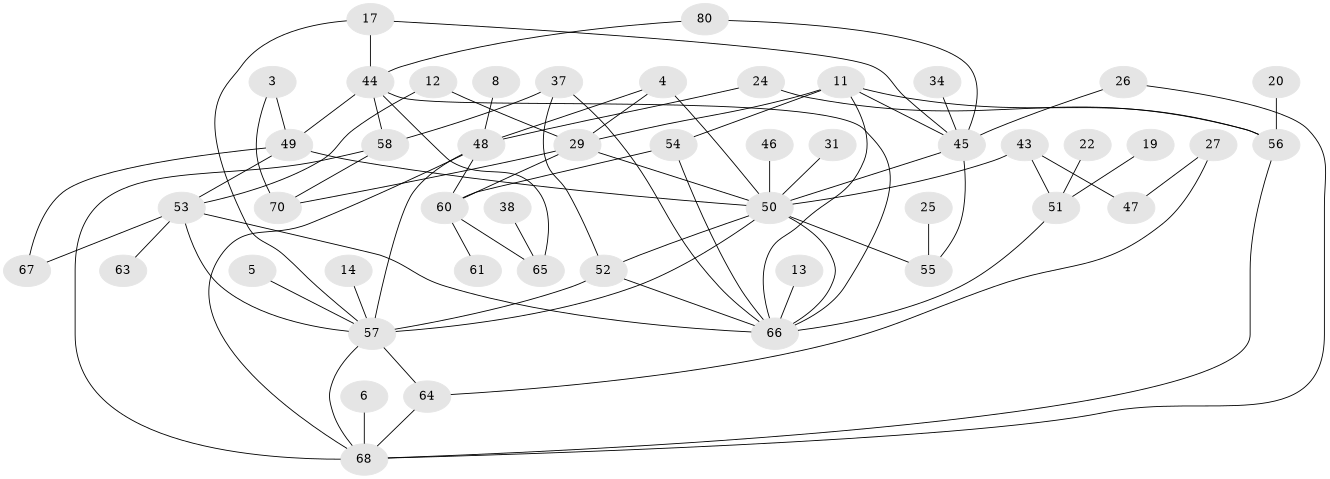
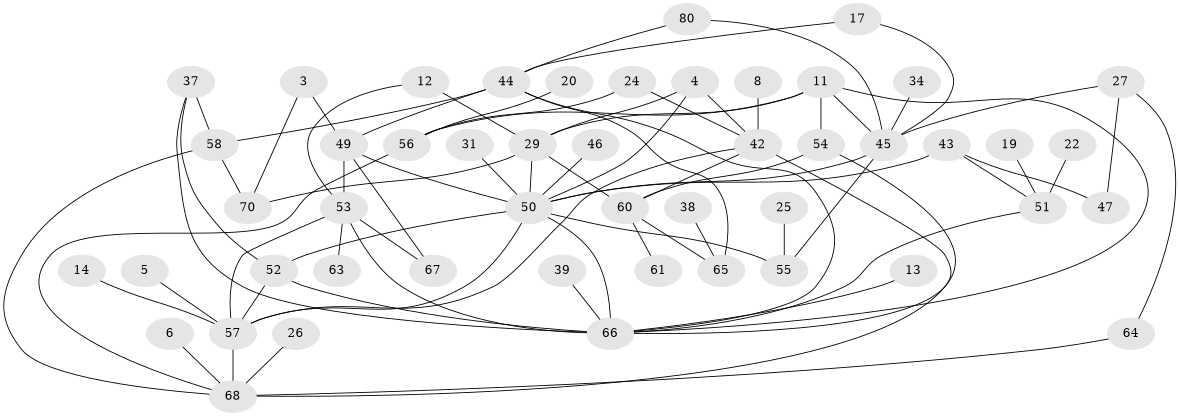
edge "26" -- "45": now "27" -- "45"
node "48": label "48" -> "42"
edge "17" -- "57": removed
node "39": added
edge "57" -- "64": removed
